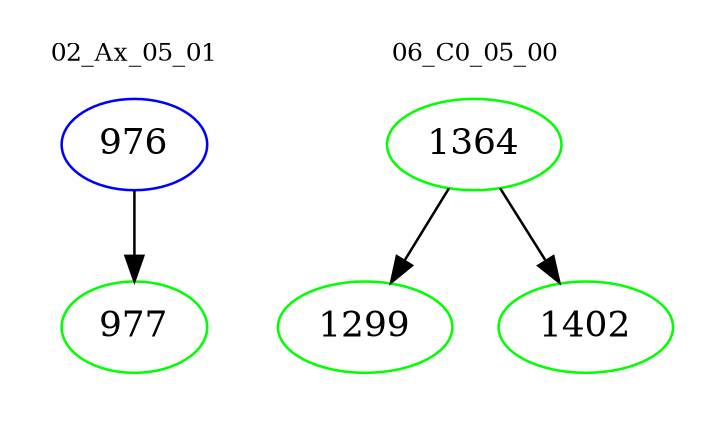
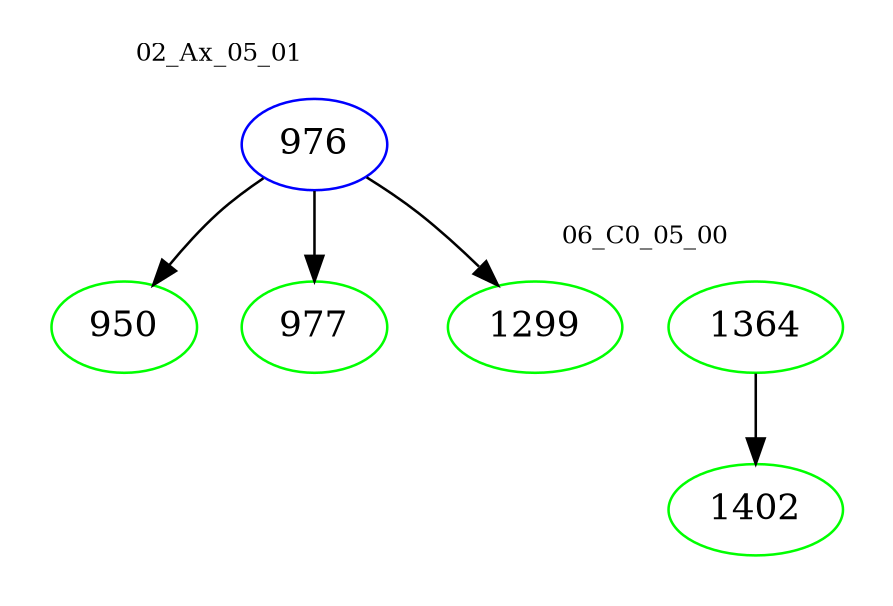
edge "1364" -> "1299": now "976" -> "1299"
node "950": added
